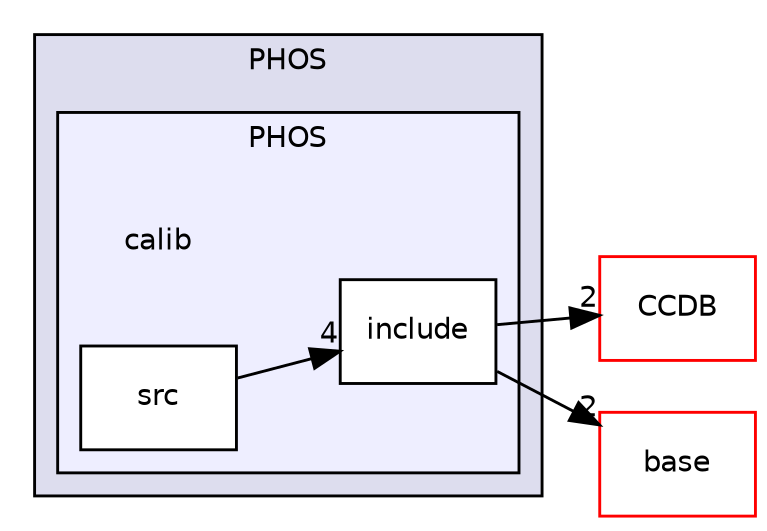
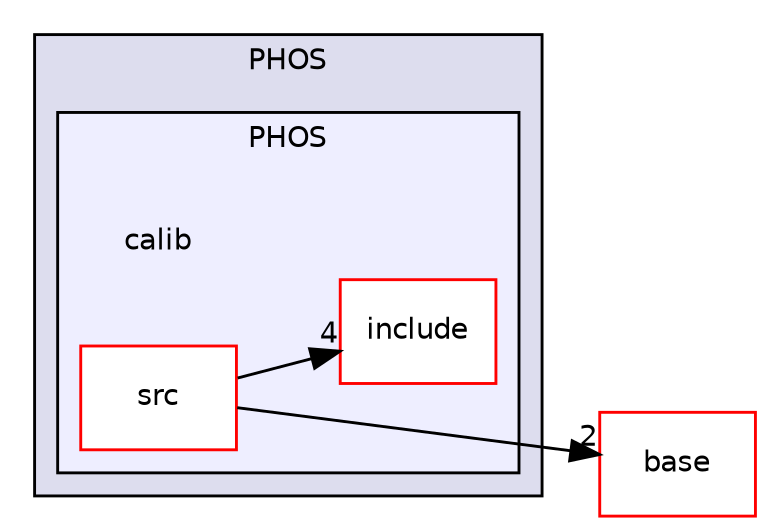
node "CCDB": removed
node "include": color black -> red
edge "include" -> "base": now "src" -> "base"
node "src": color black -> red
